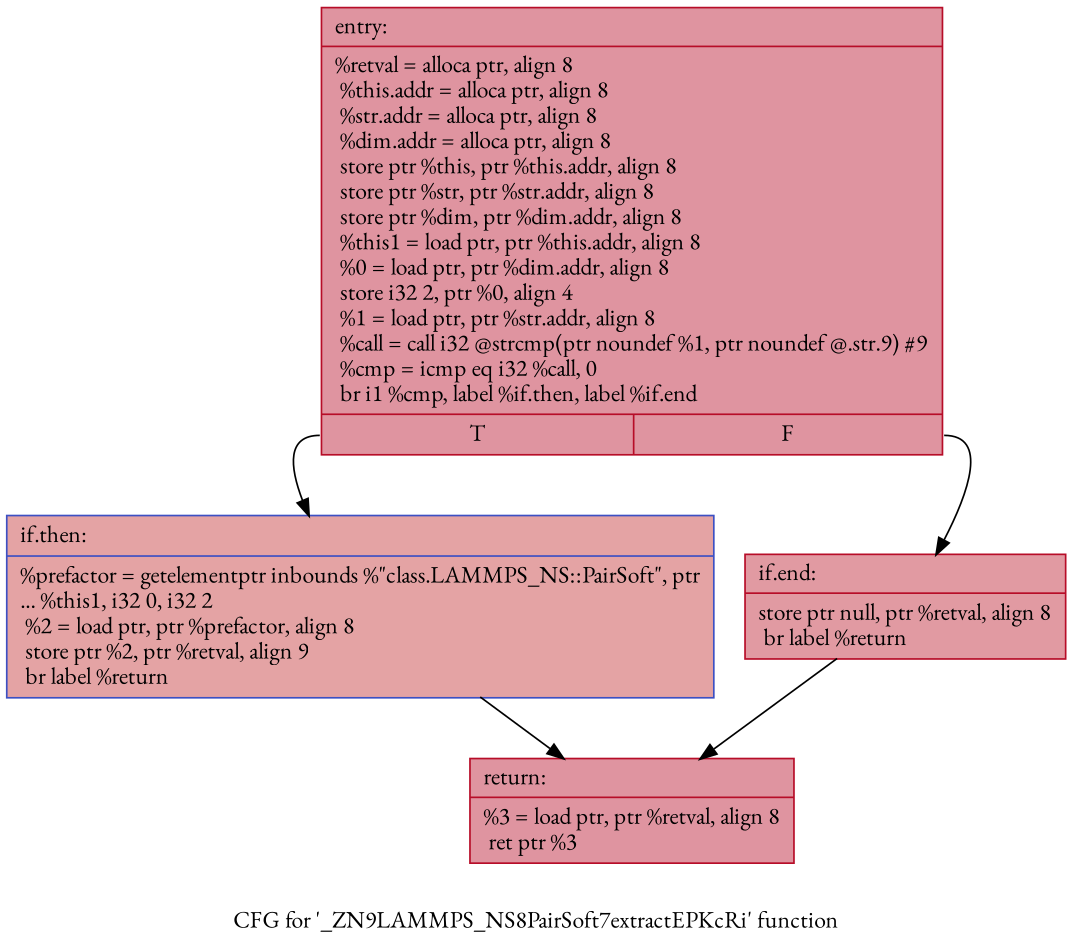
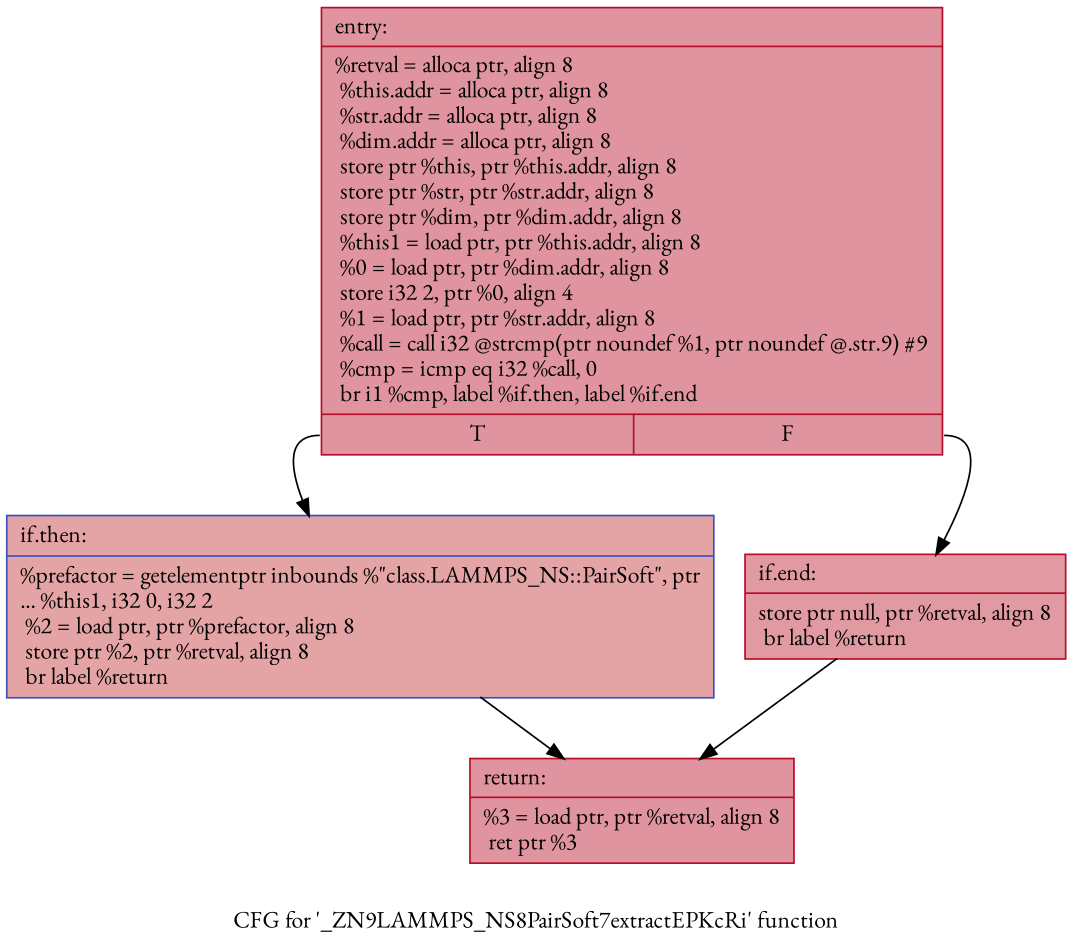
node "if.then:": text "store ptr %2, ptr %retval, align 9" -> "store ptr %2, ptr %retval, align 8"
